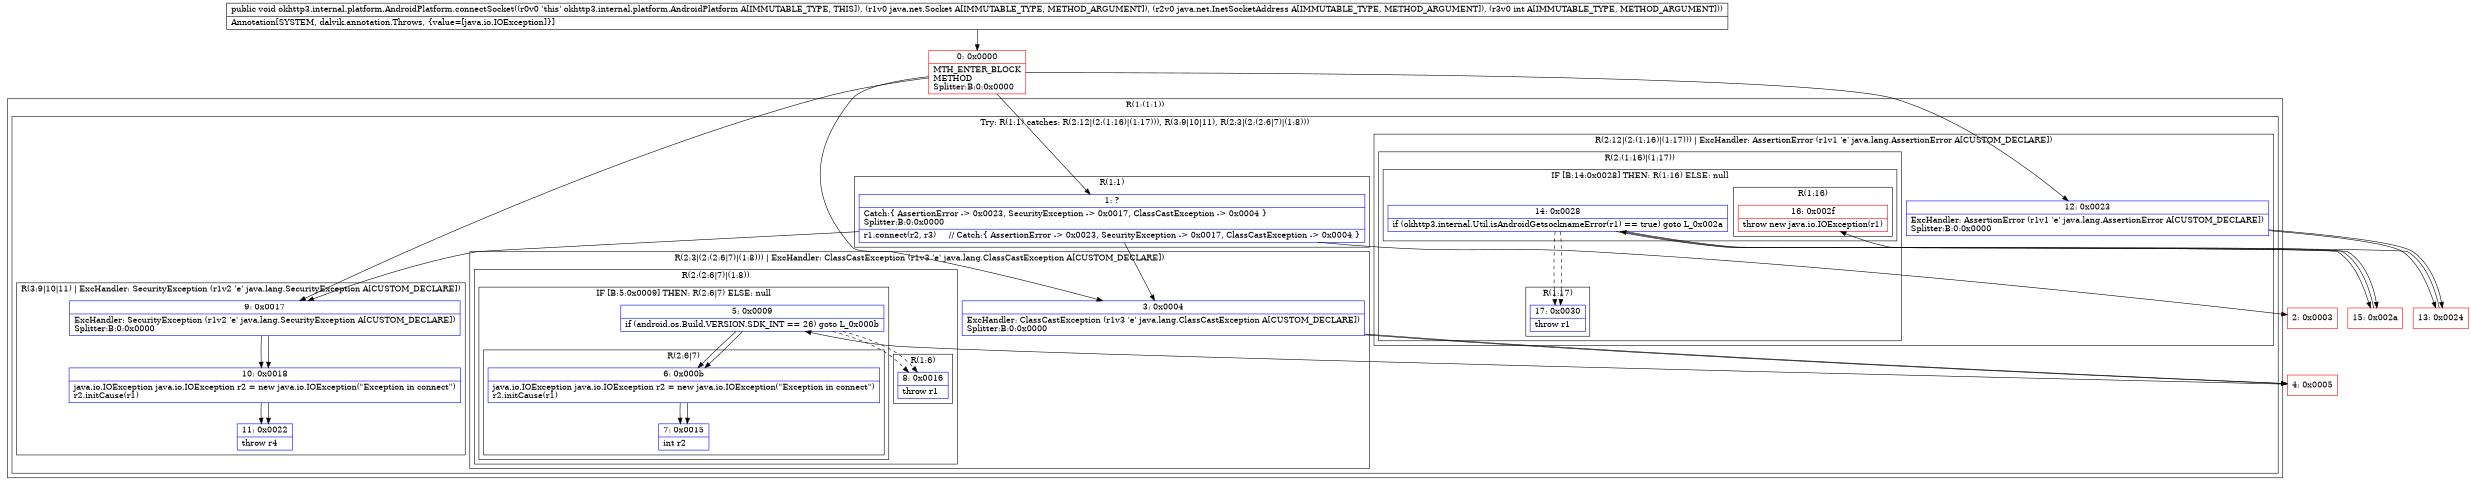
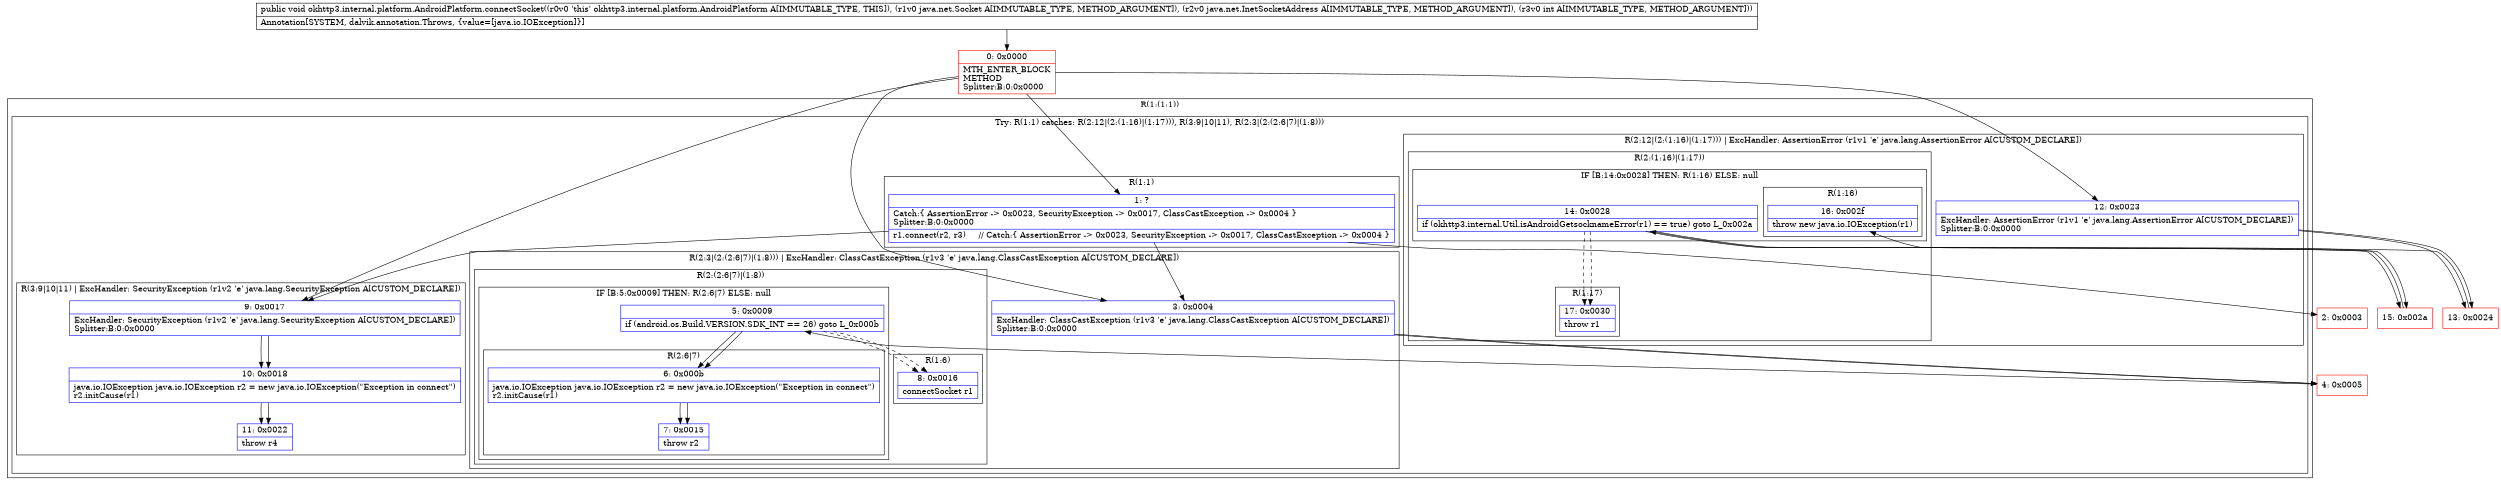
node "16: 0x002f": color red -> blue
node "8: 0x0016": text "throw r1" -> "connectSocket r1"
node "7: 0x0015": text "int r2" -> "throw r2"
